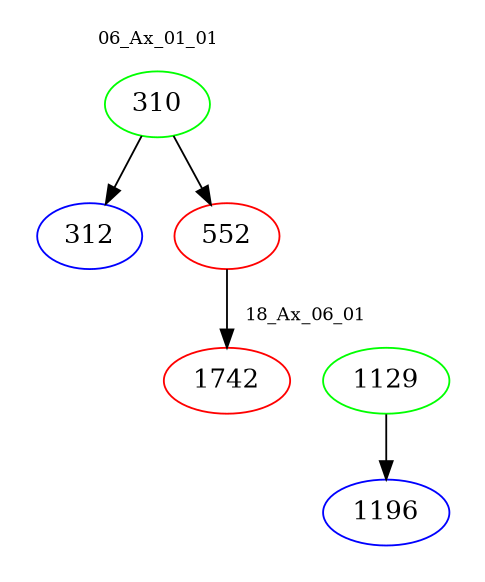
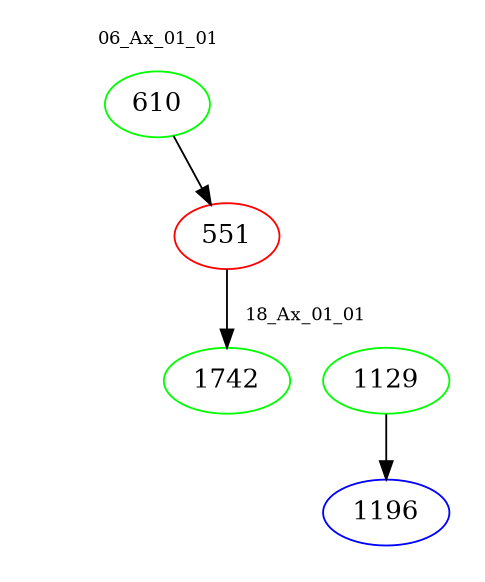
node "310": label "310" -> "610"
node "312": removed
node "552": label "552" -> "551"
cluster "18_Ax_06_01": label "18_Ax_06_01" -> "18_Ax_01_01"
node "1742": color red -> green
